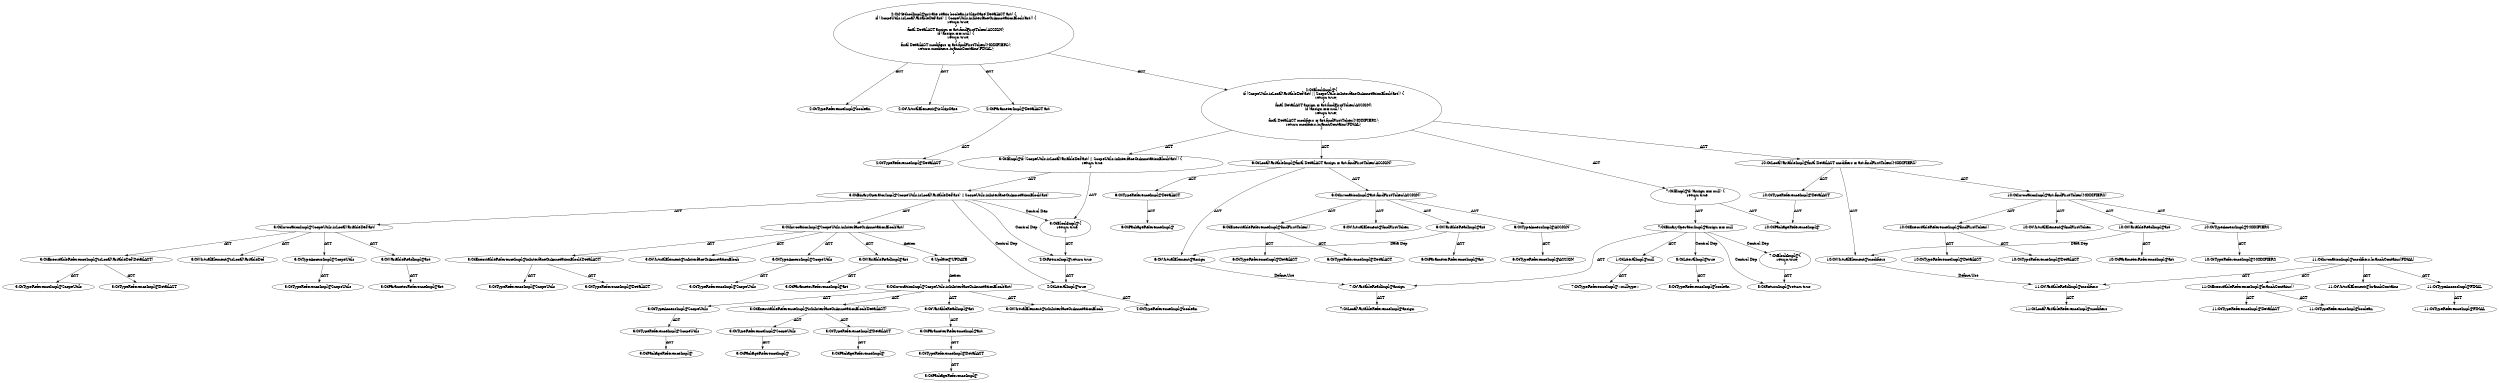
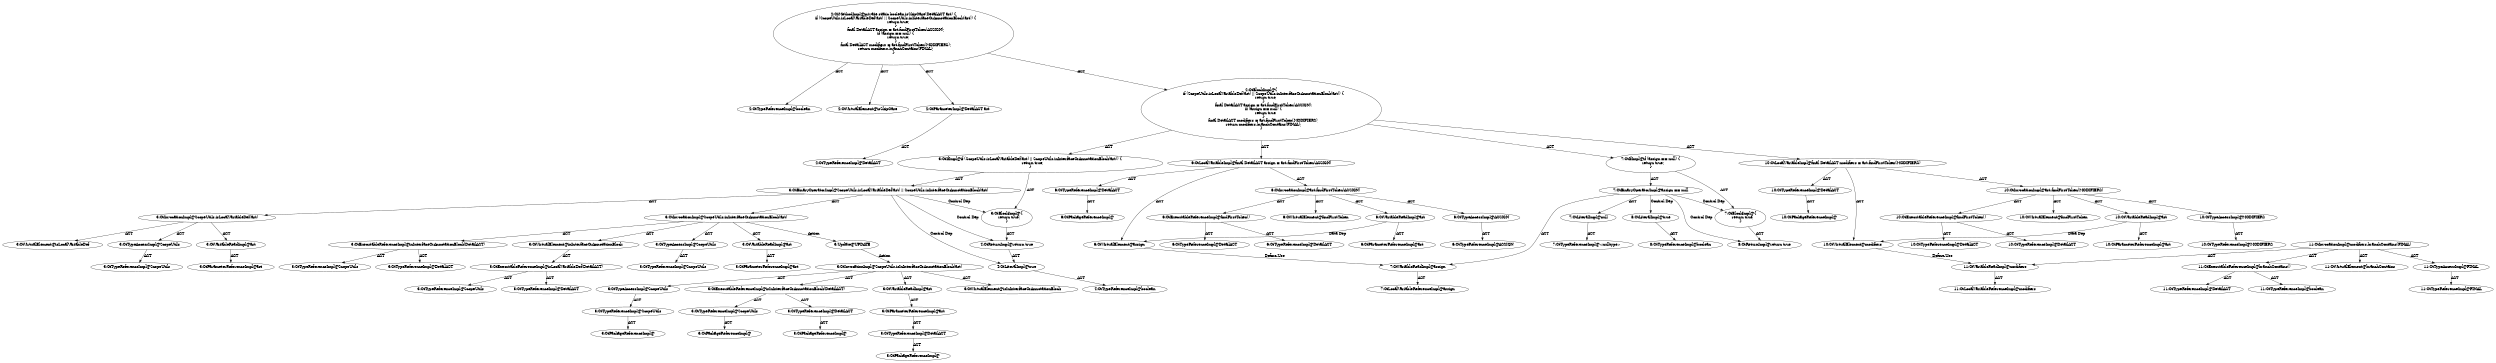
edge "7:CtIfImpl@if (assign == null) { return true; }" -> "10:CtPackageReferenceImpl@": now "7:CtIfImpl@if (assign == null) { return true; }" -> "7:CtBlockImpl@{ return true; }"
edge "3:CtInvocationImpl@ScopeUtils.isLocalVariableDef(ast)" -> "3:CtExecutableReferenceImpl@isLocalVariableDef(DetailAST)": now "3:CtVirtualElement@inInterfaceOrAnnotationBlock" -> "3:CtExecutableReferenceImpl@isLocalVariableDef(DetailAST)"
node "1:CtLiteralImpl@null": label "1:CtLiteralImpl@null" -> "7:CtLiteralImpl@null"
